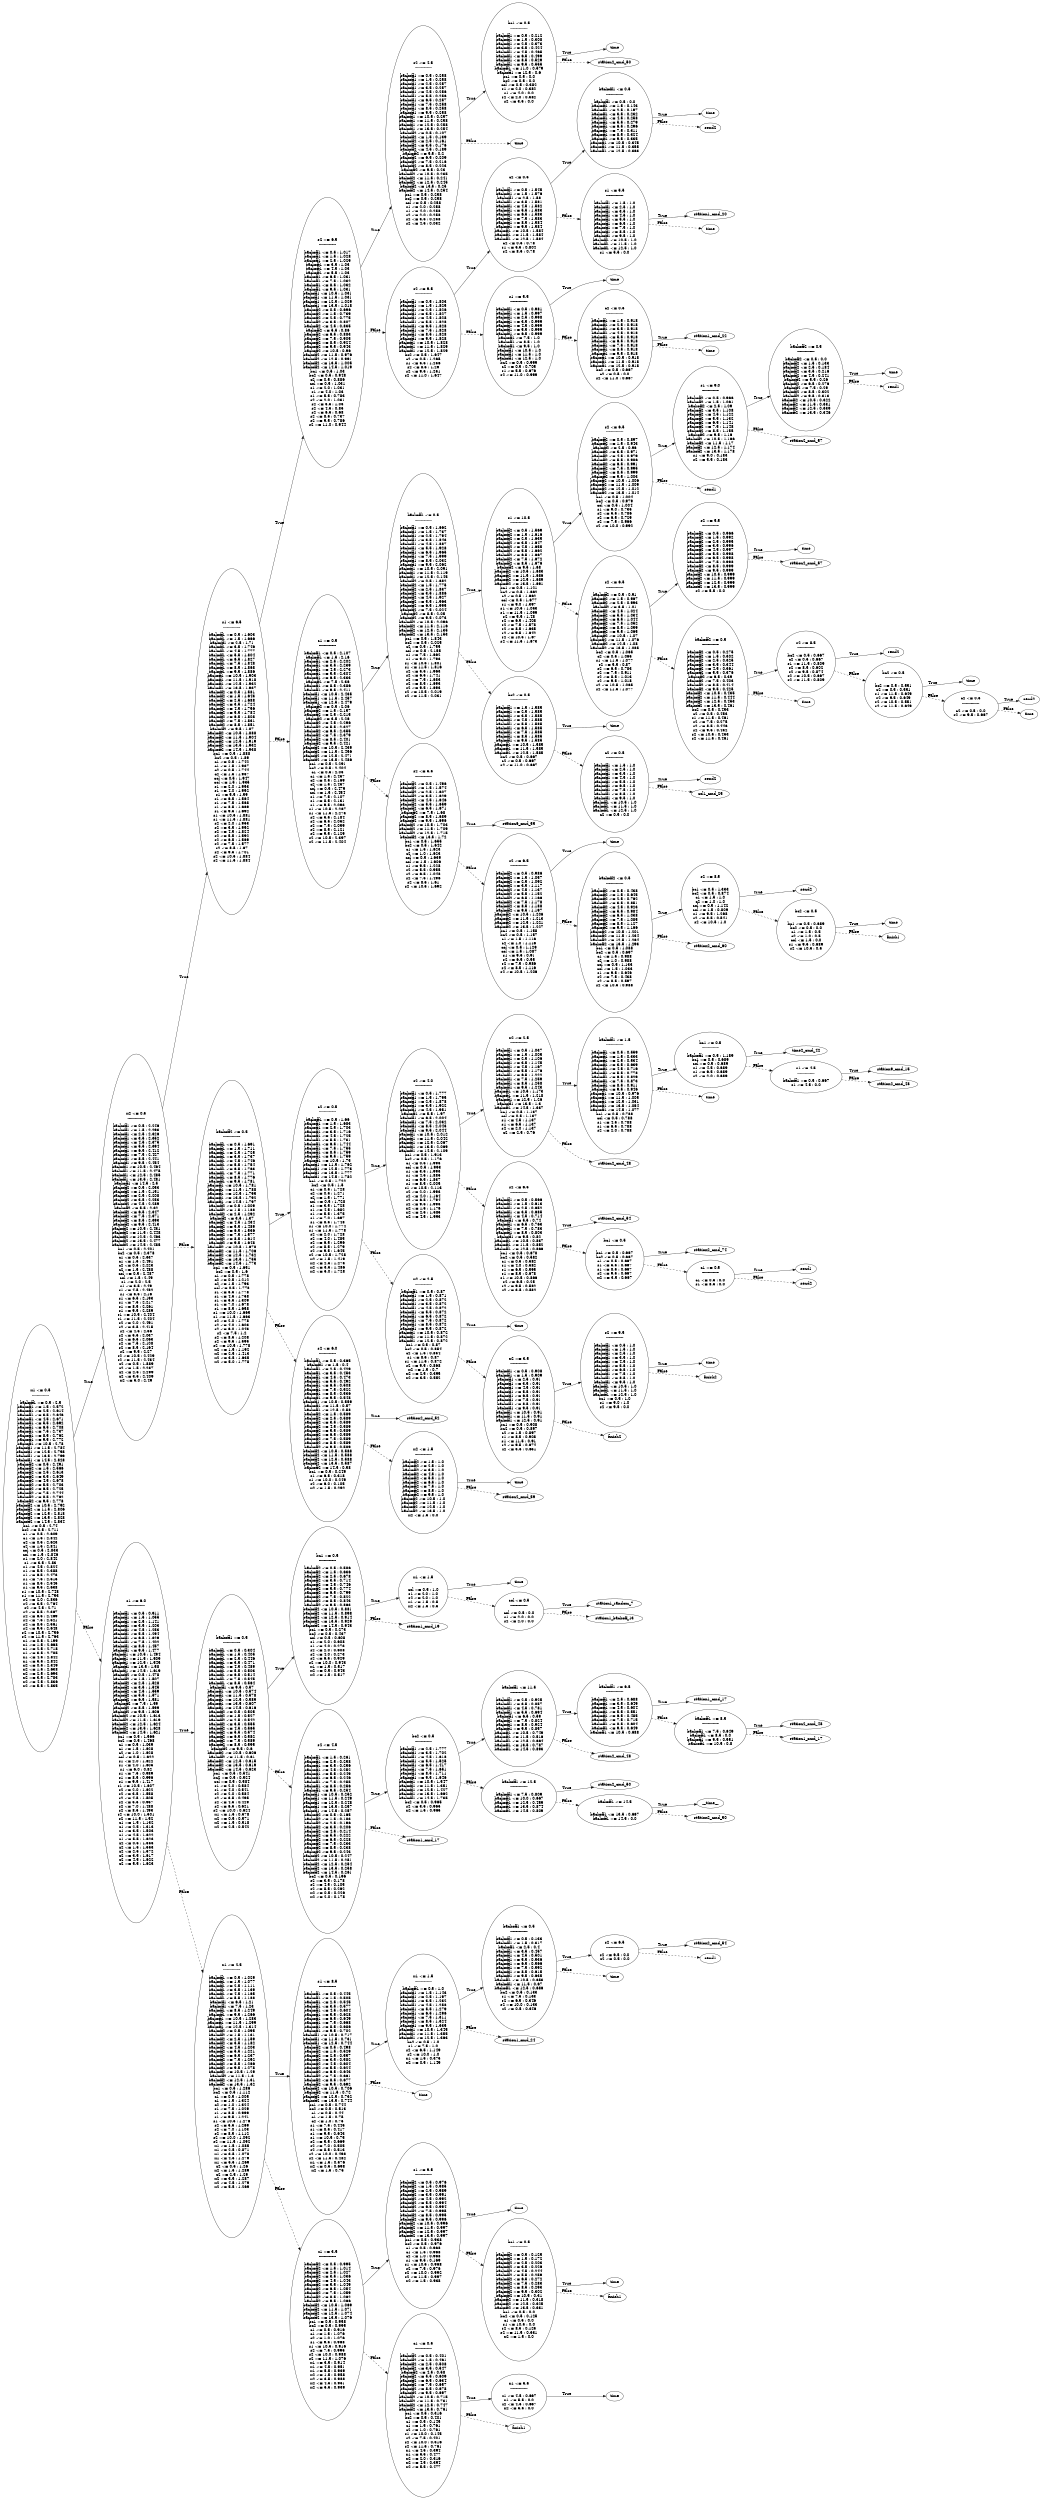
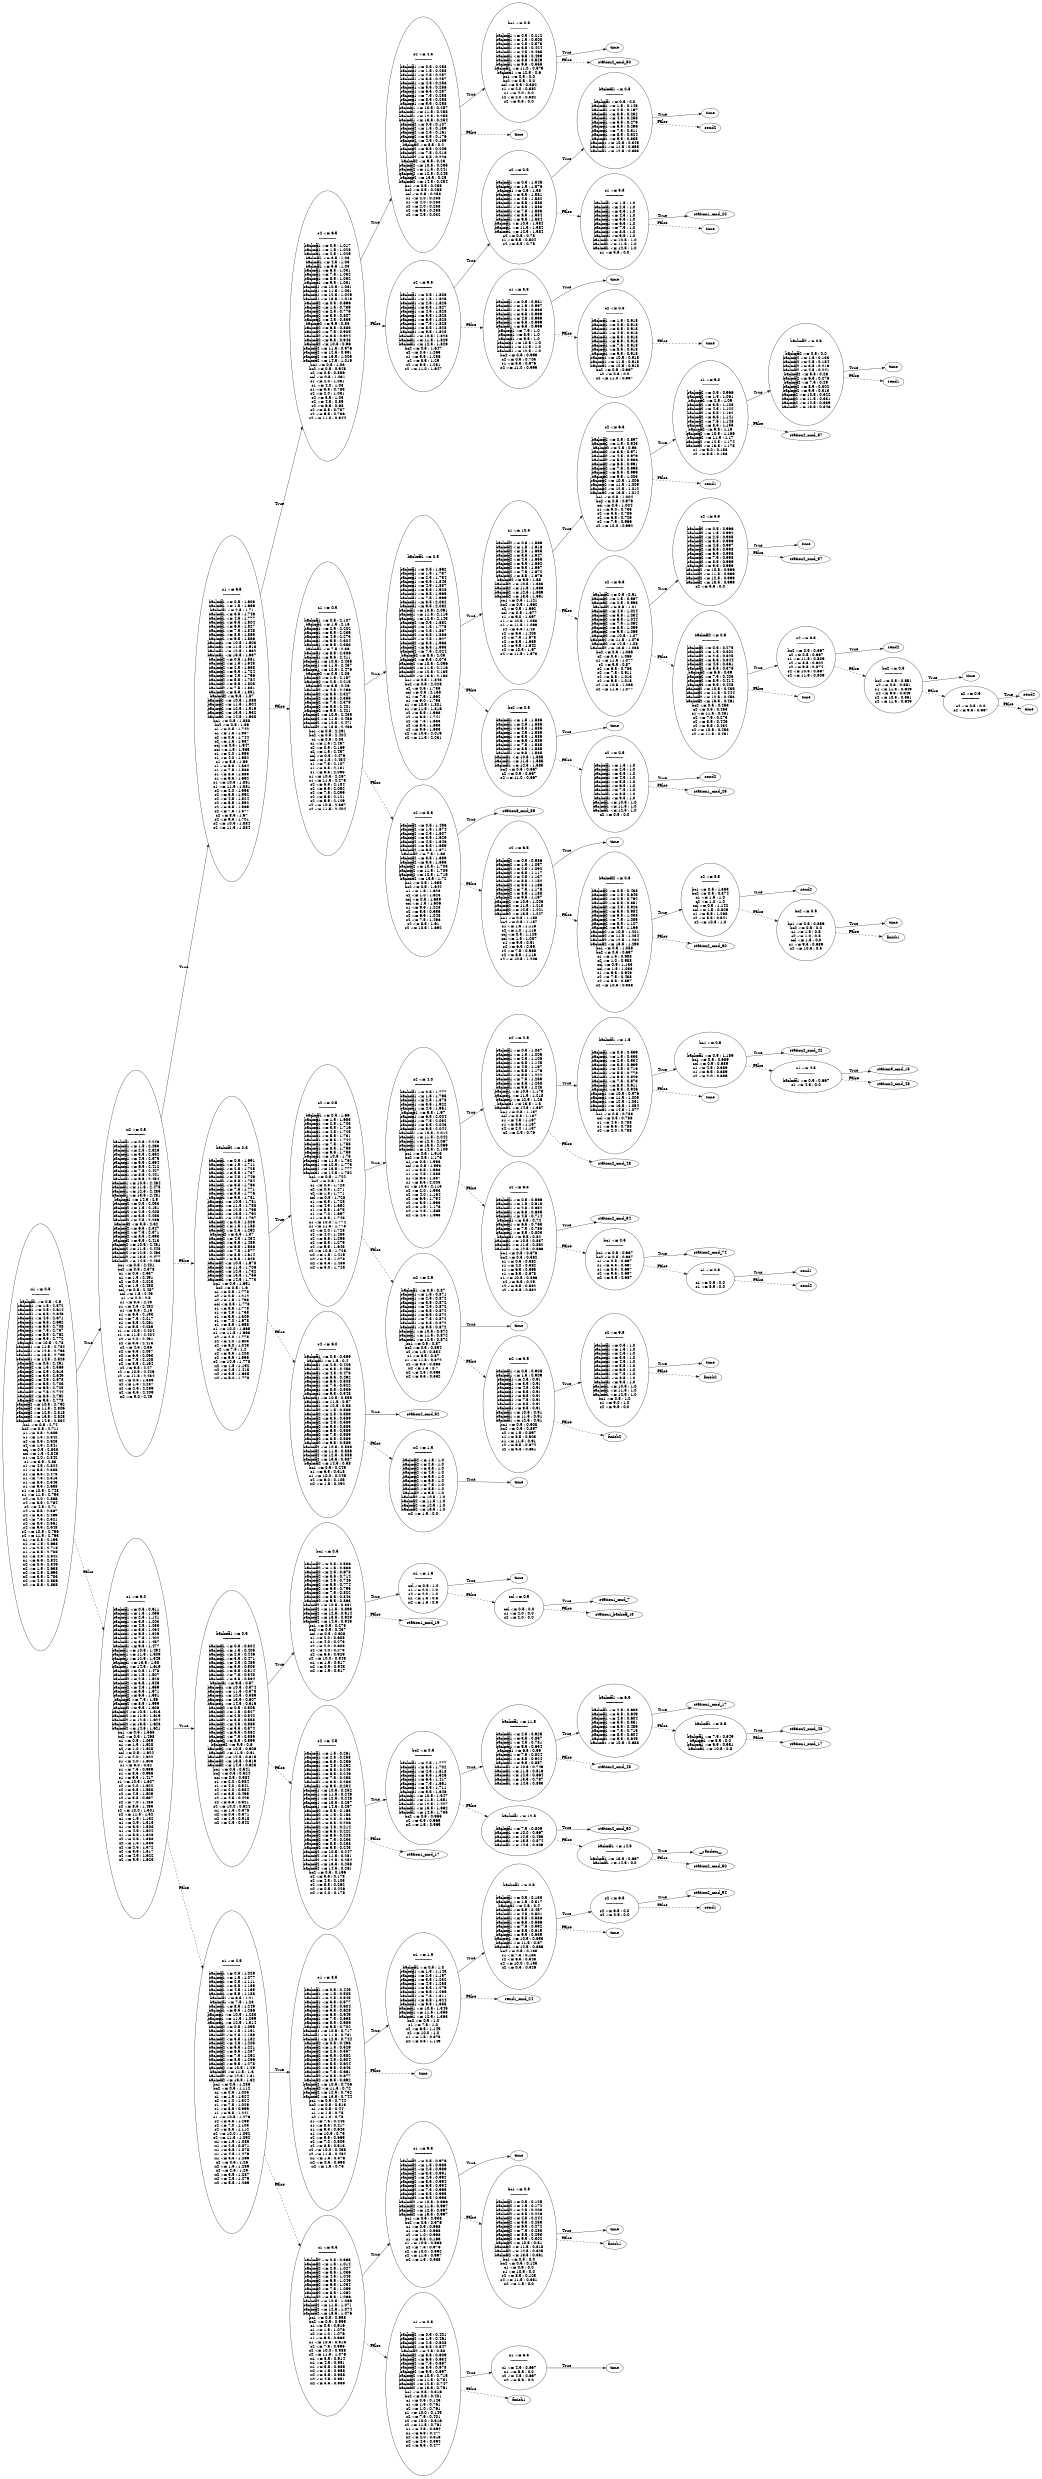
node "station1_cmd_22": removed
node "col1_cmd_25": label "col1_cmd_25" -> "station1_cmd_25"
node "time2_cmd_42": label "time2_cmd_42" -> "station2_cmd_42"
node "station2_cmd_59": removed
node "station1_random_7": label "station1_random_7" -> "station1_cmd_7"
node "__time__": label "__time__" -> "__random__"
node "station1_cmd_24": label "station1_cmd_24" -> "send1_cmd_24"
